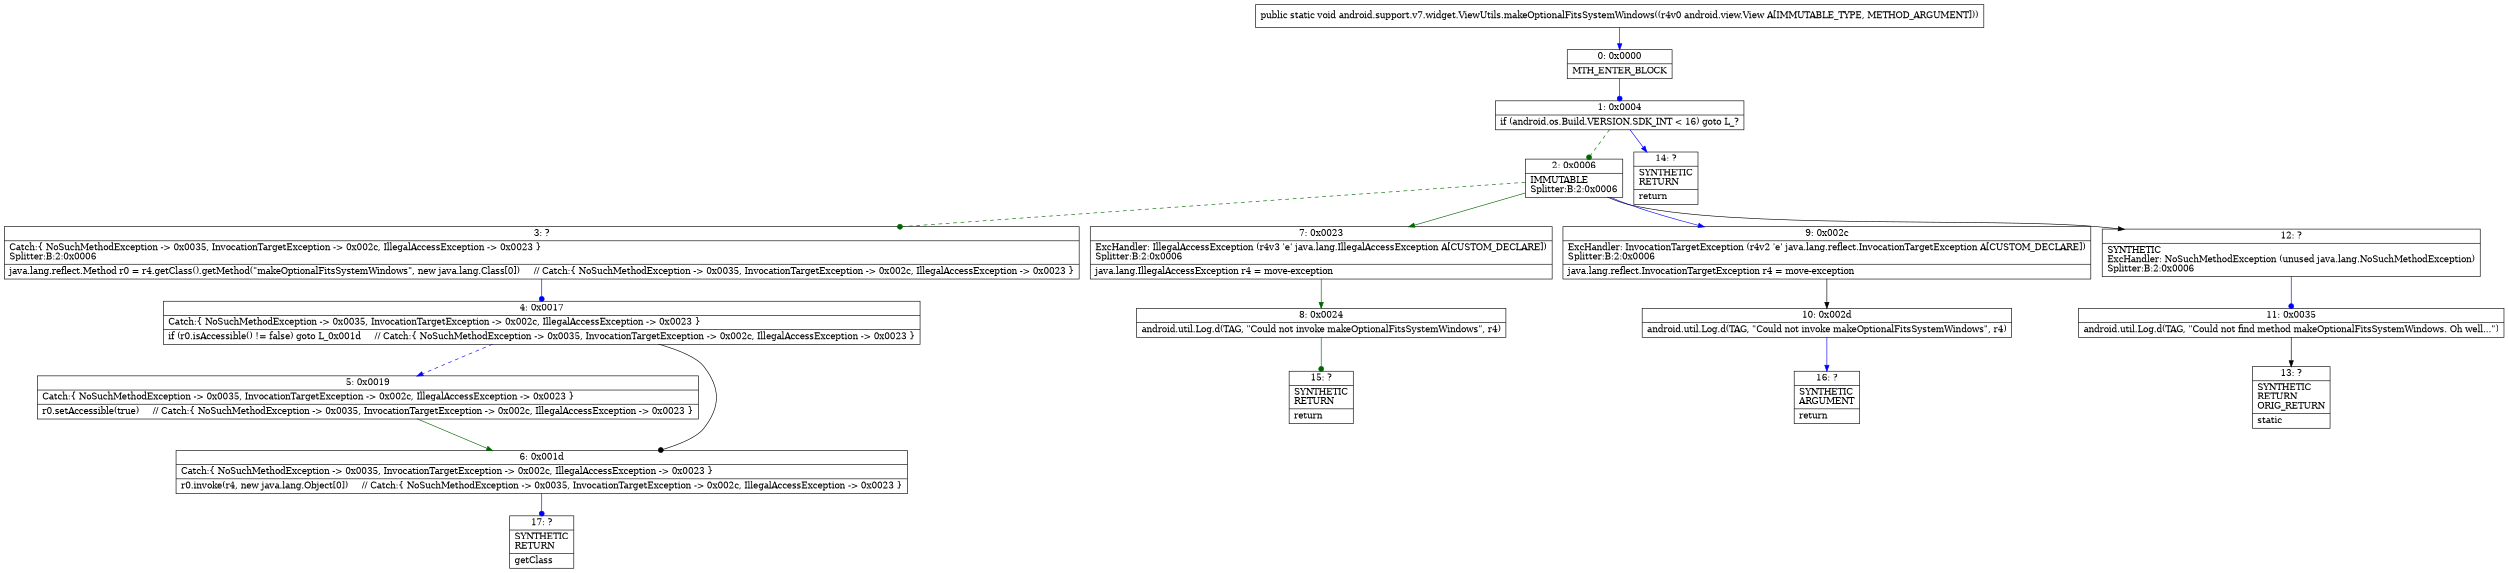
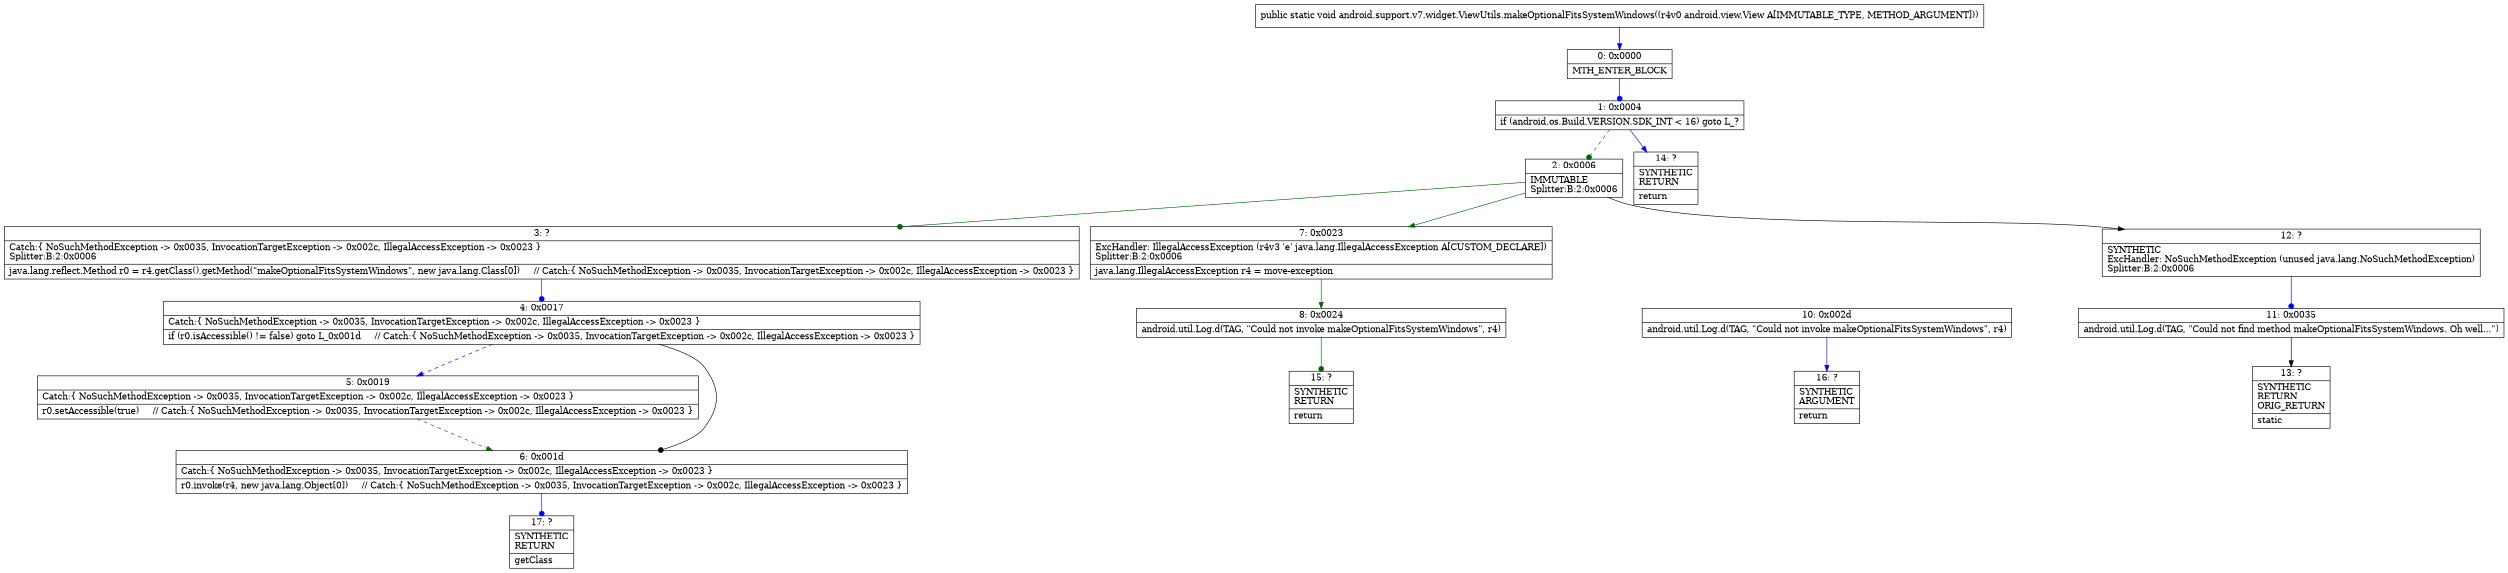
edge "2: 0x0006" -> "3: ?": style dashed -> solid
node "9: 0x002c": removed
edge "5: 0x0019" -> "6: 0x001d": style solid -> dashed
